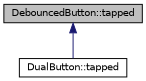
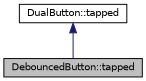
edge "DualButton::tapped" -> "DebouncedButton::tapped": reversed
